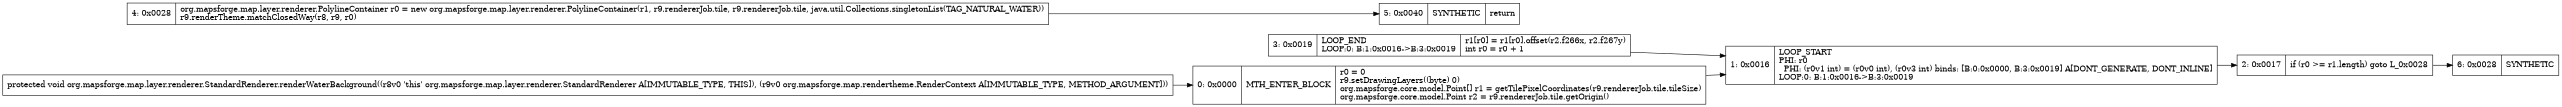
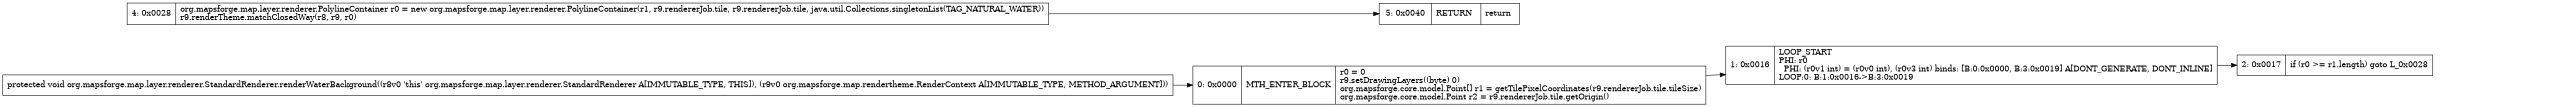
node "5: 0x0040": text "SYNTHETIC" -> "RETURN"
node "3: 0x0019": removed
node "6: 0x0028": removed
